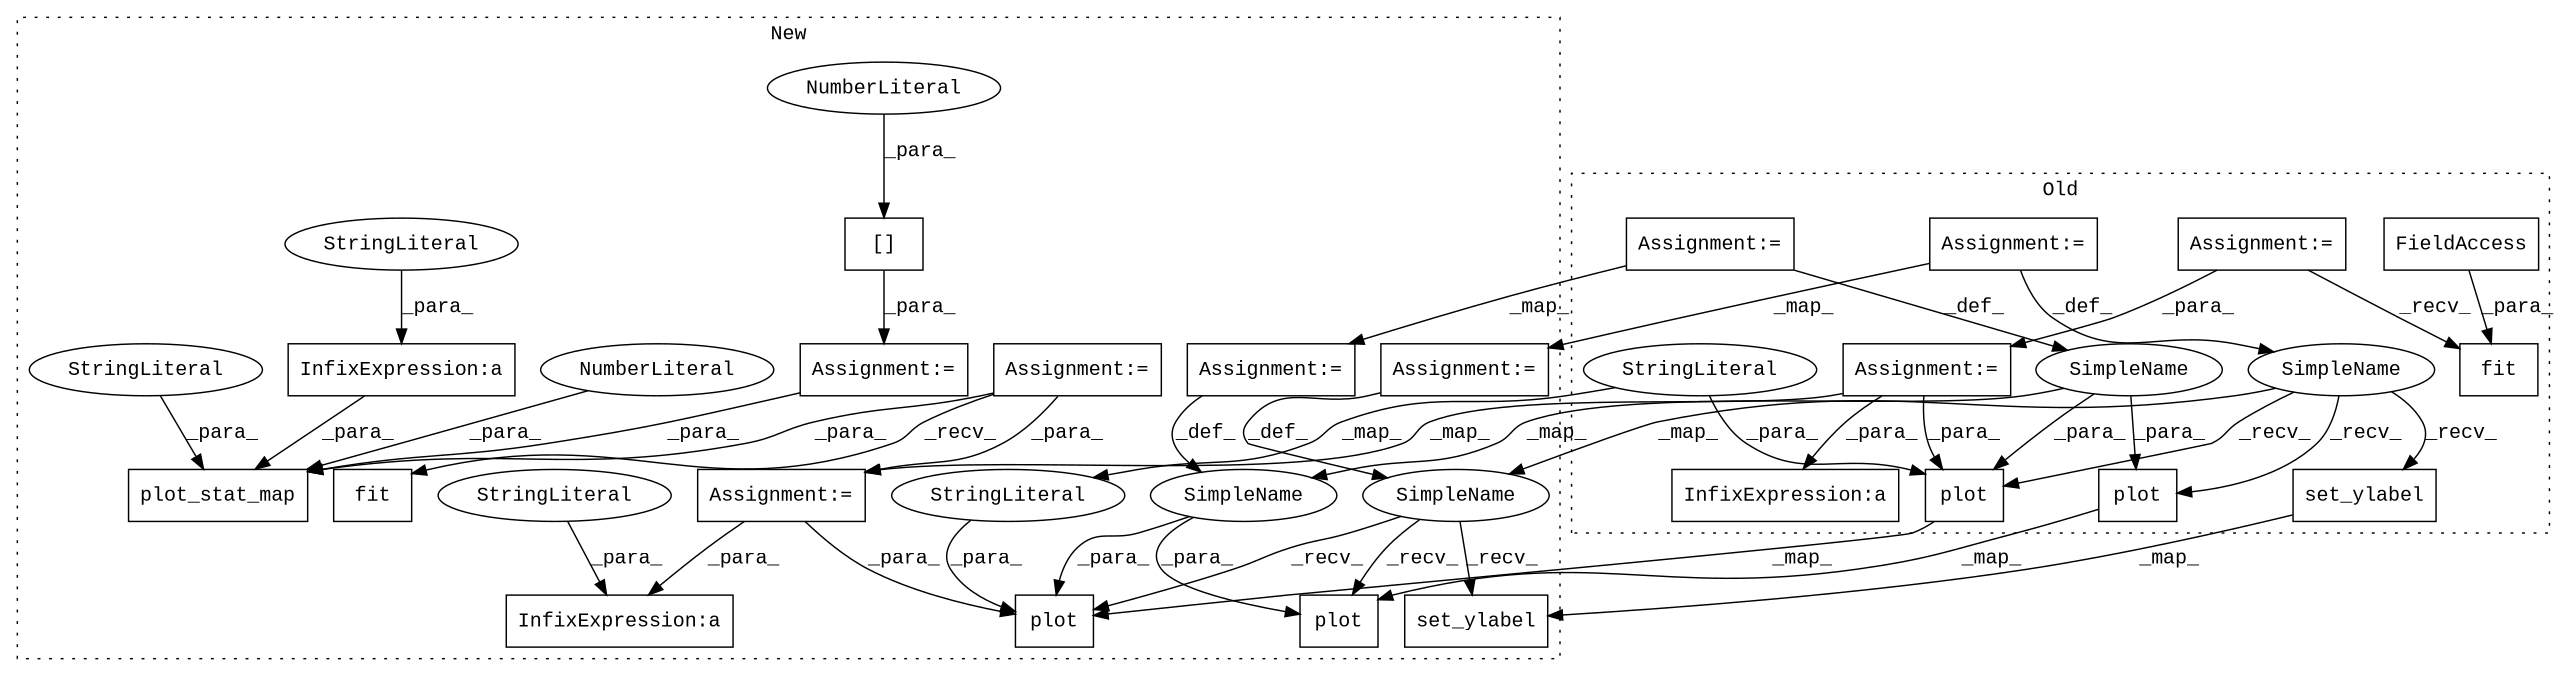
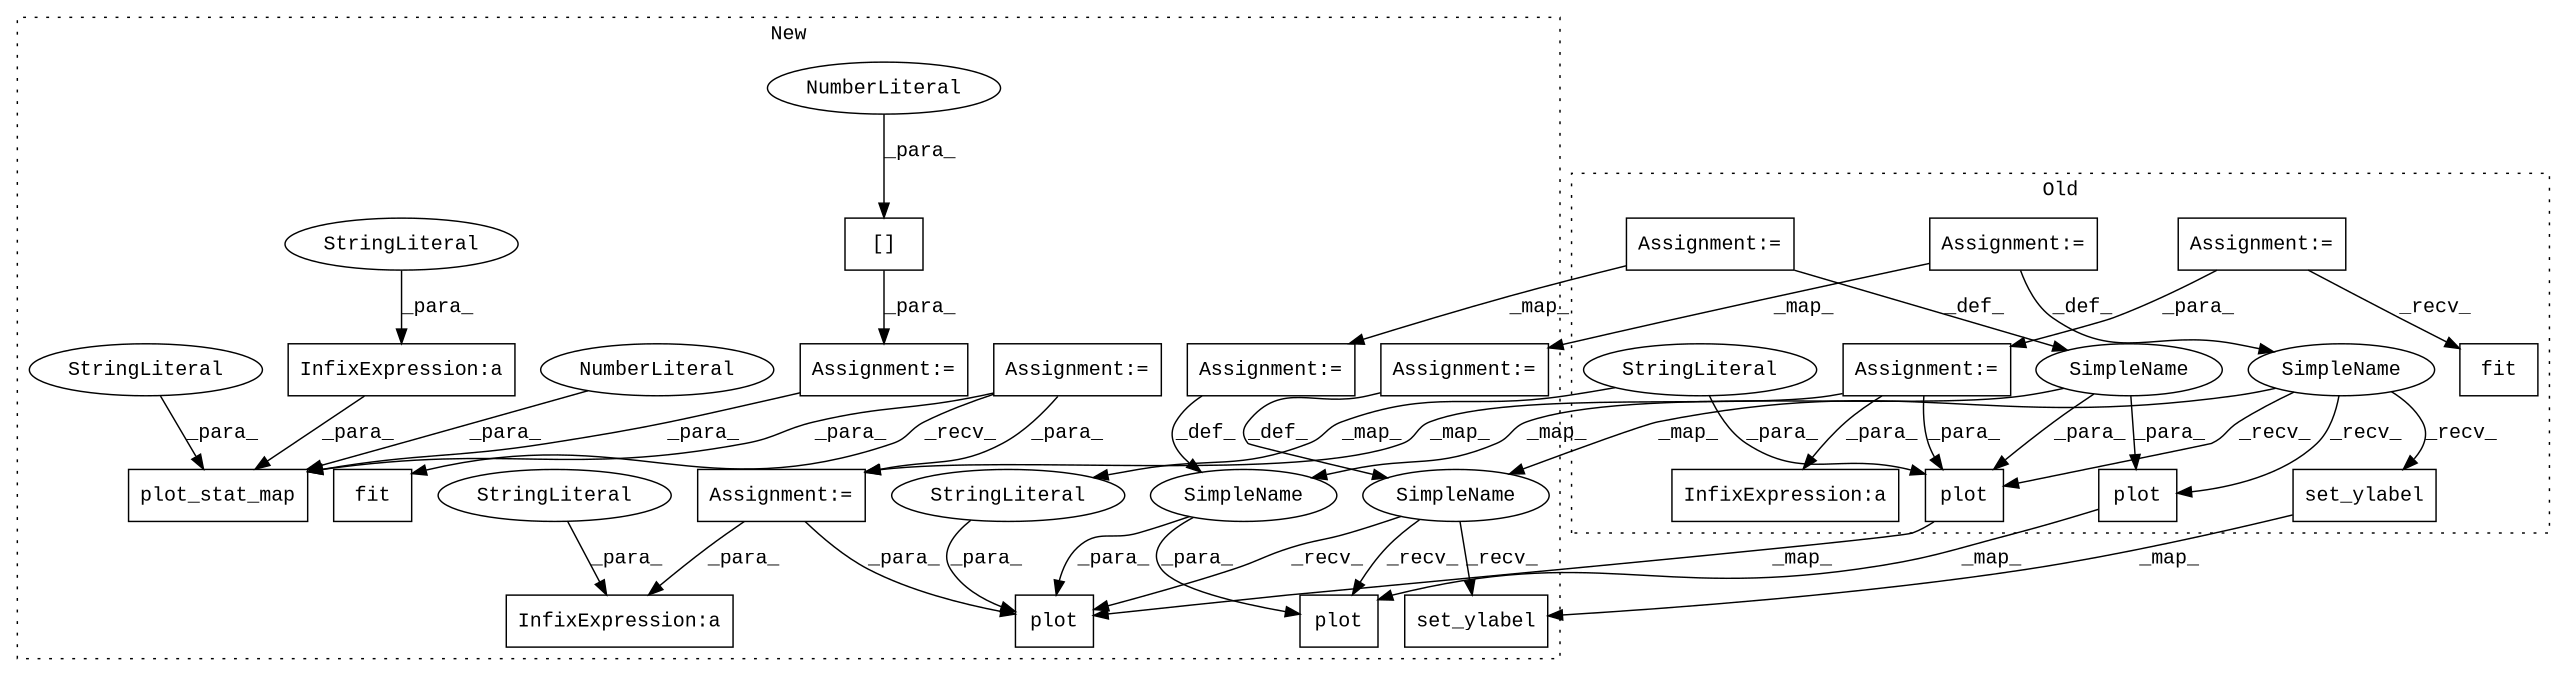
node "FieldAccess": removed
